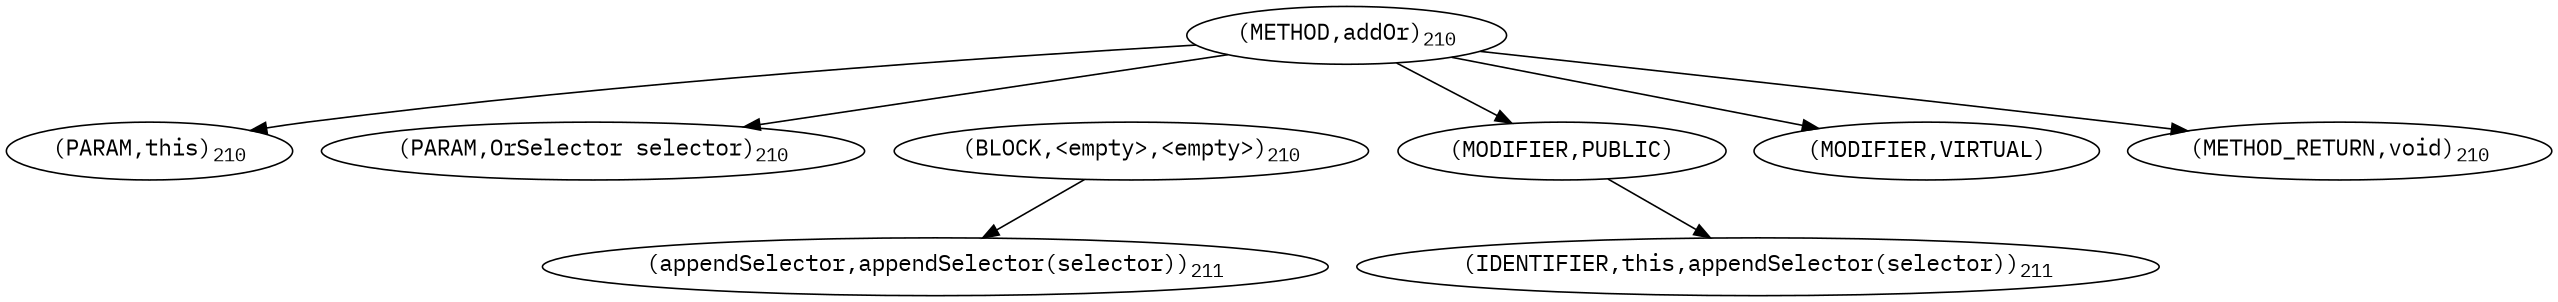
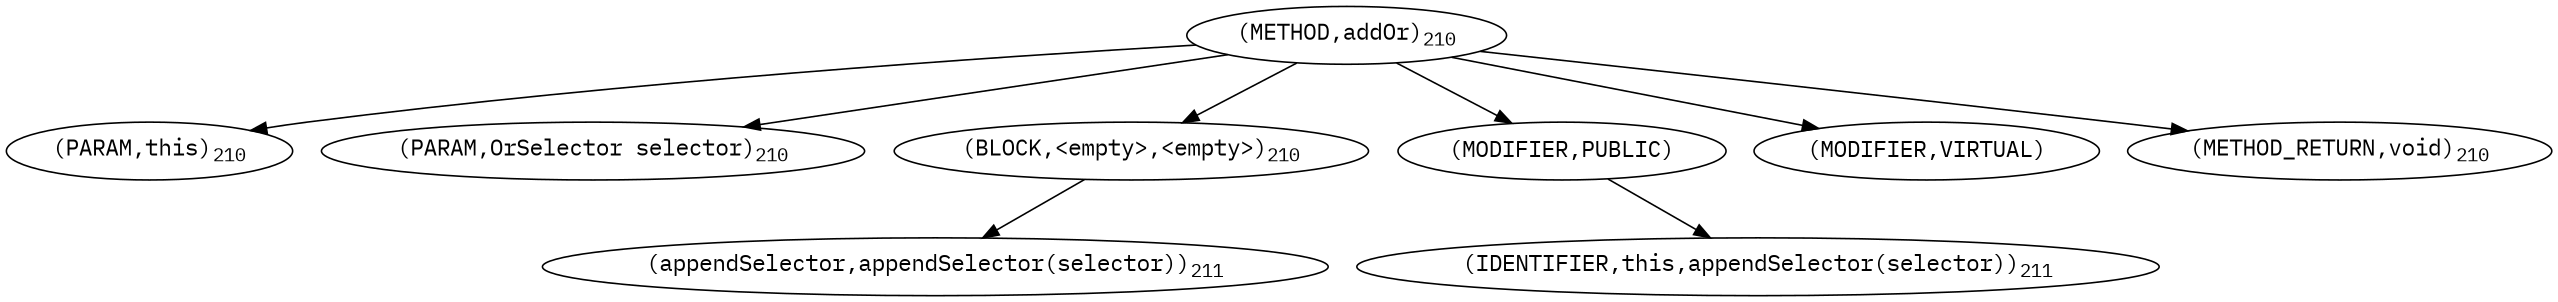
edge "(METHOD,addOr)" -> "(BLOCK,<empty>,<empty>)": added
